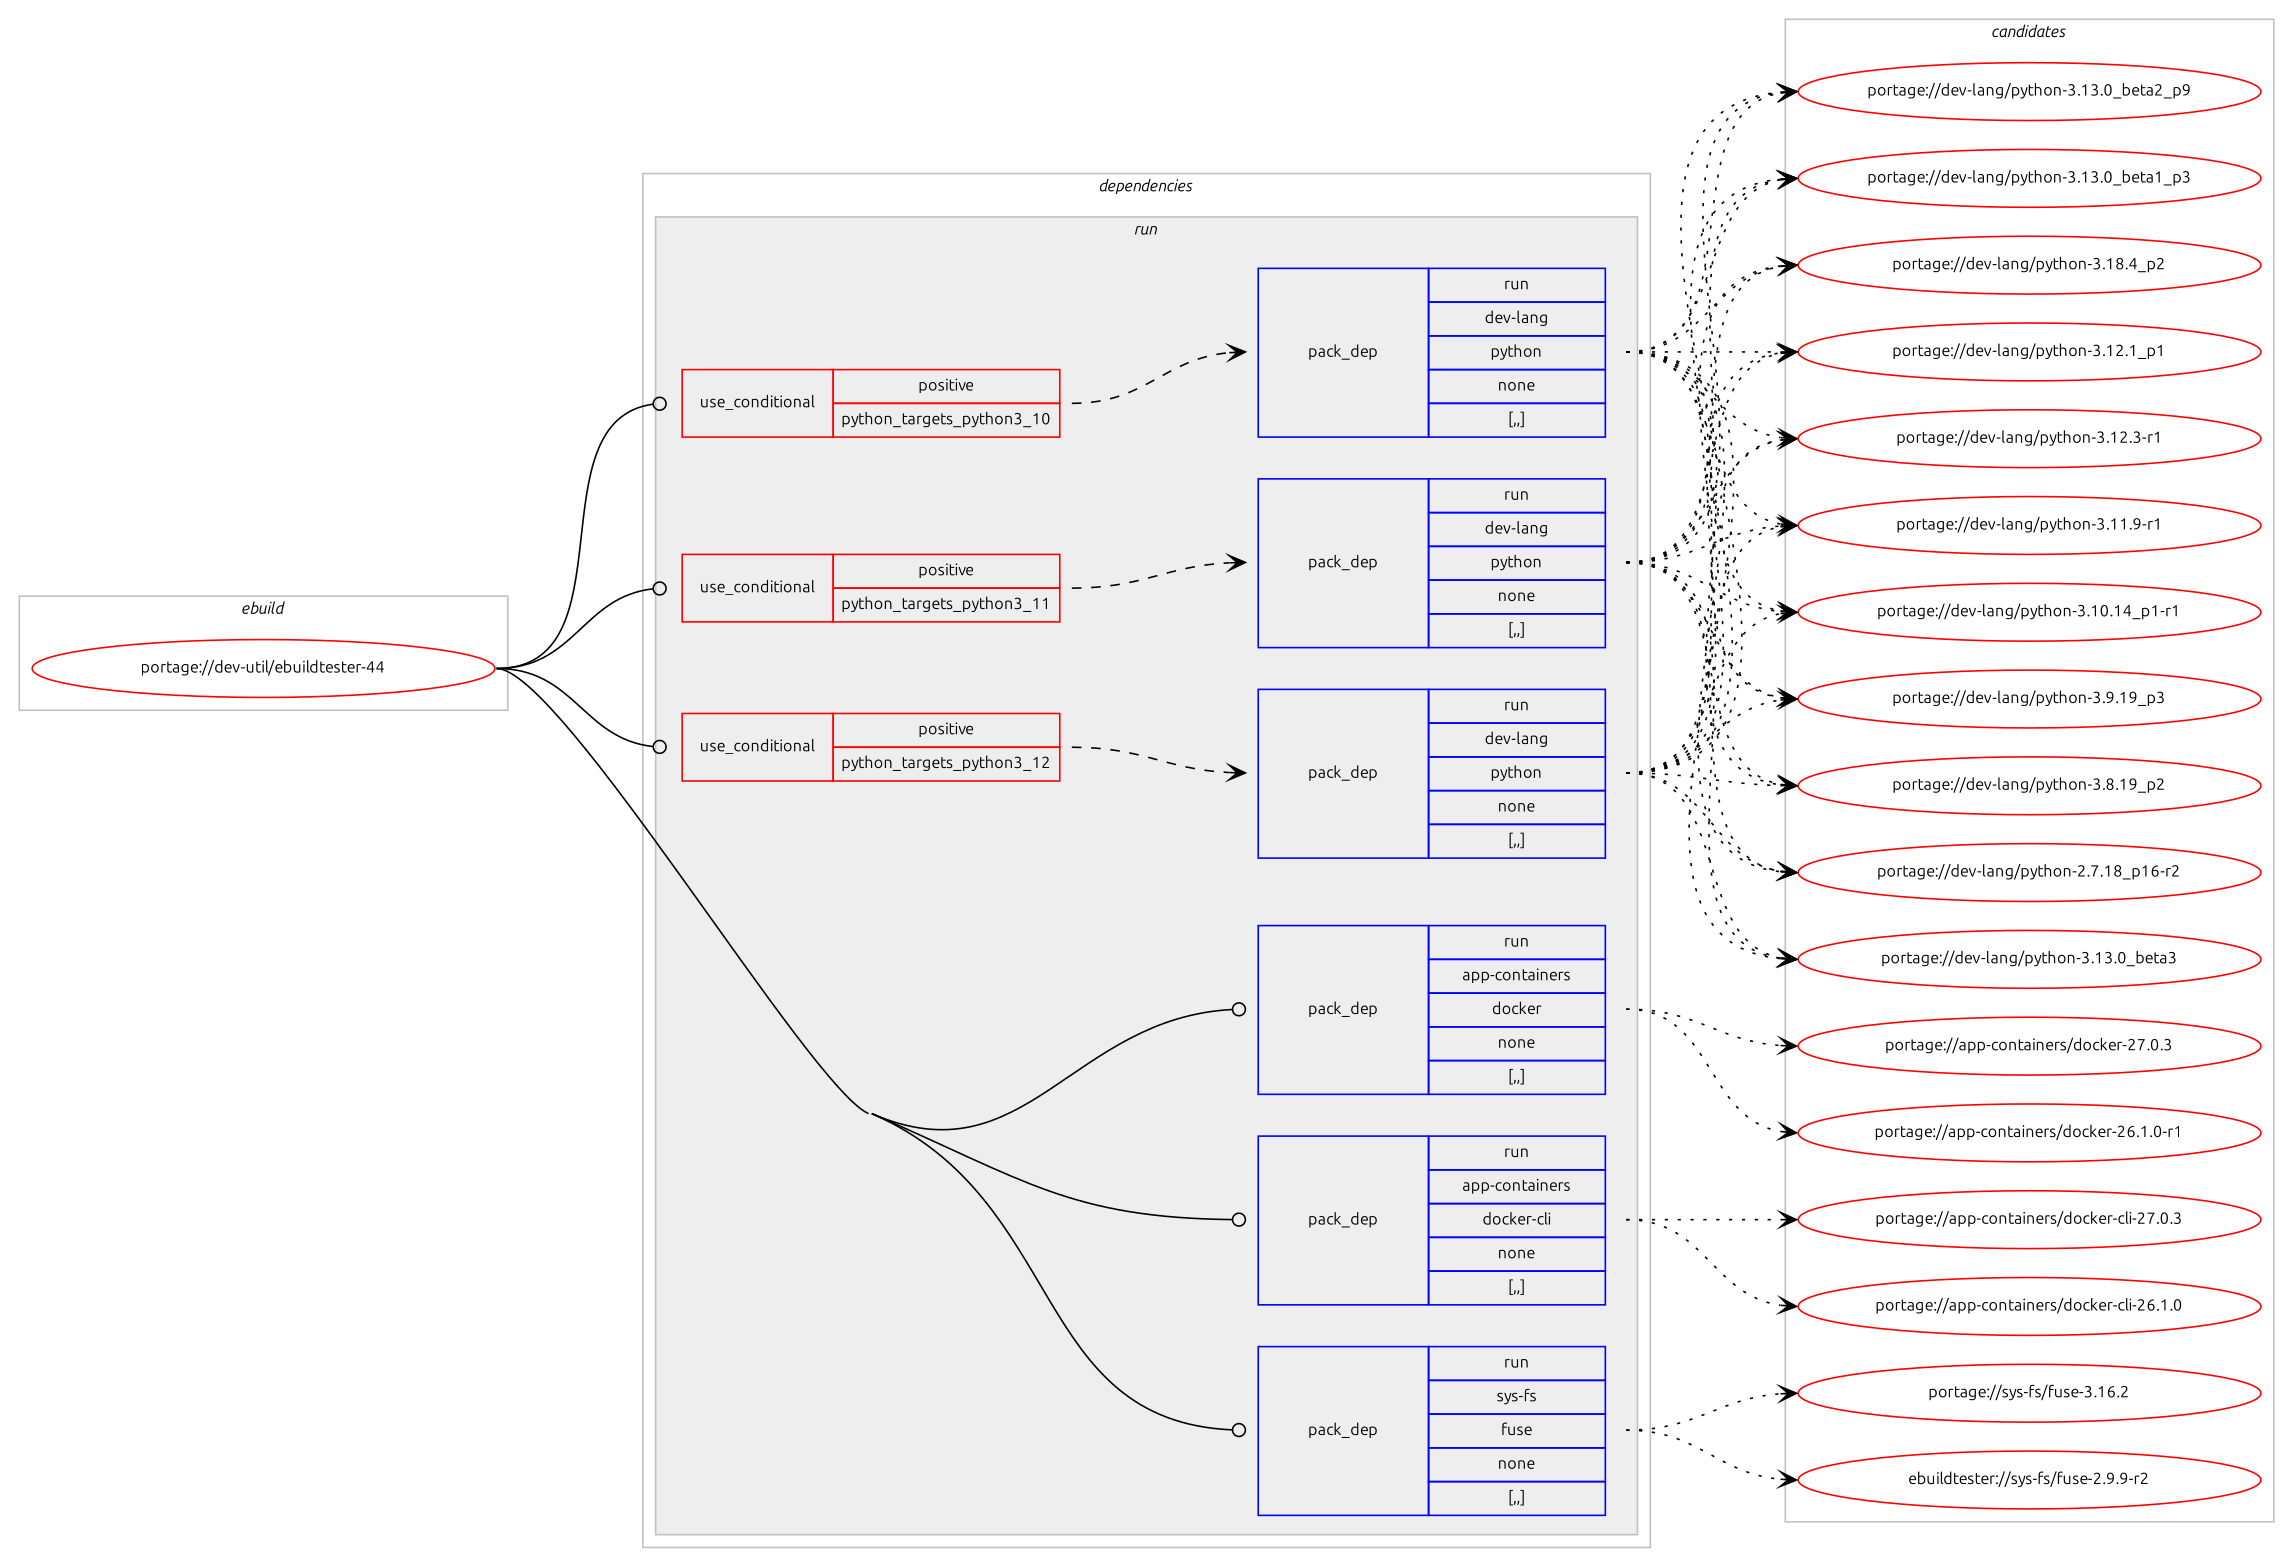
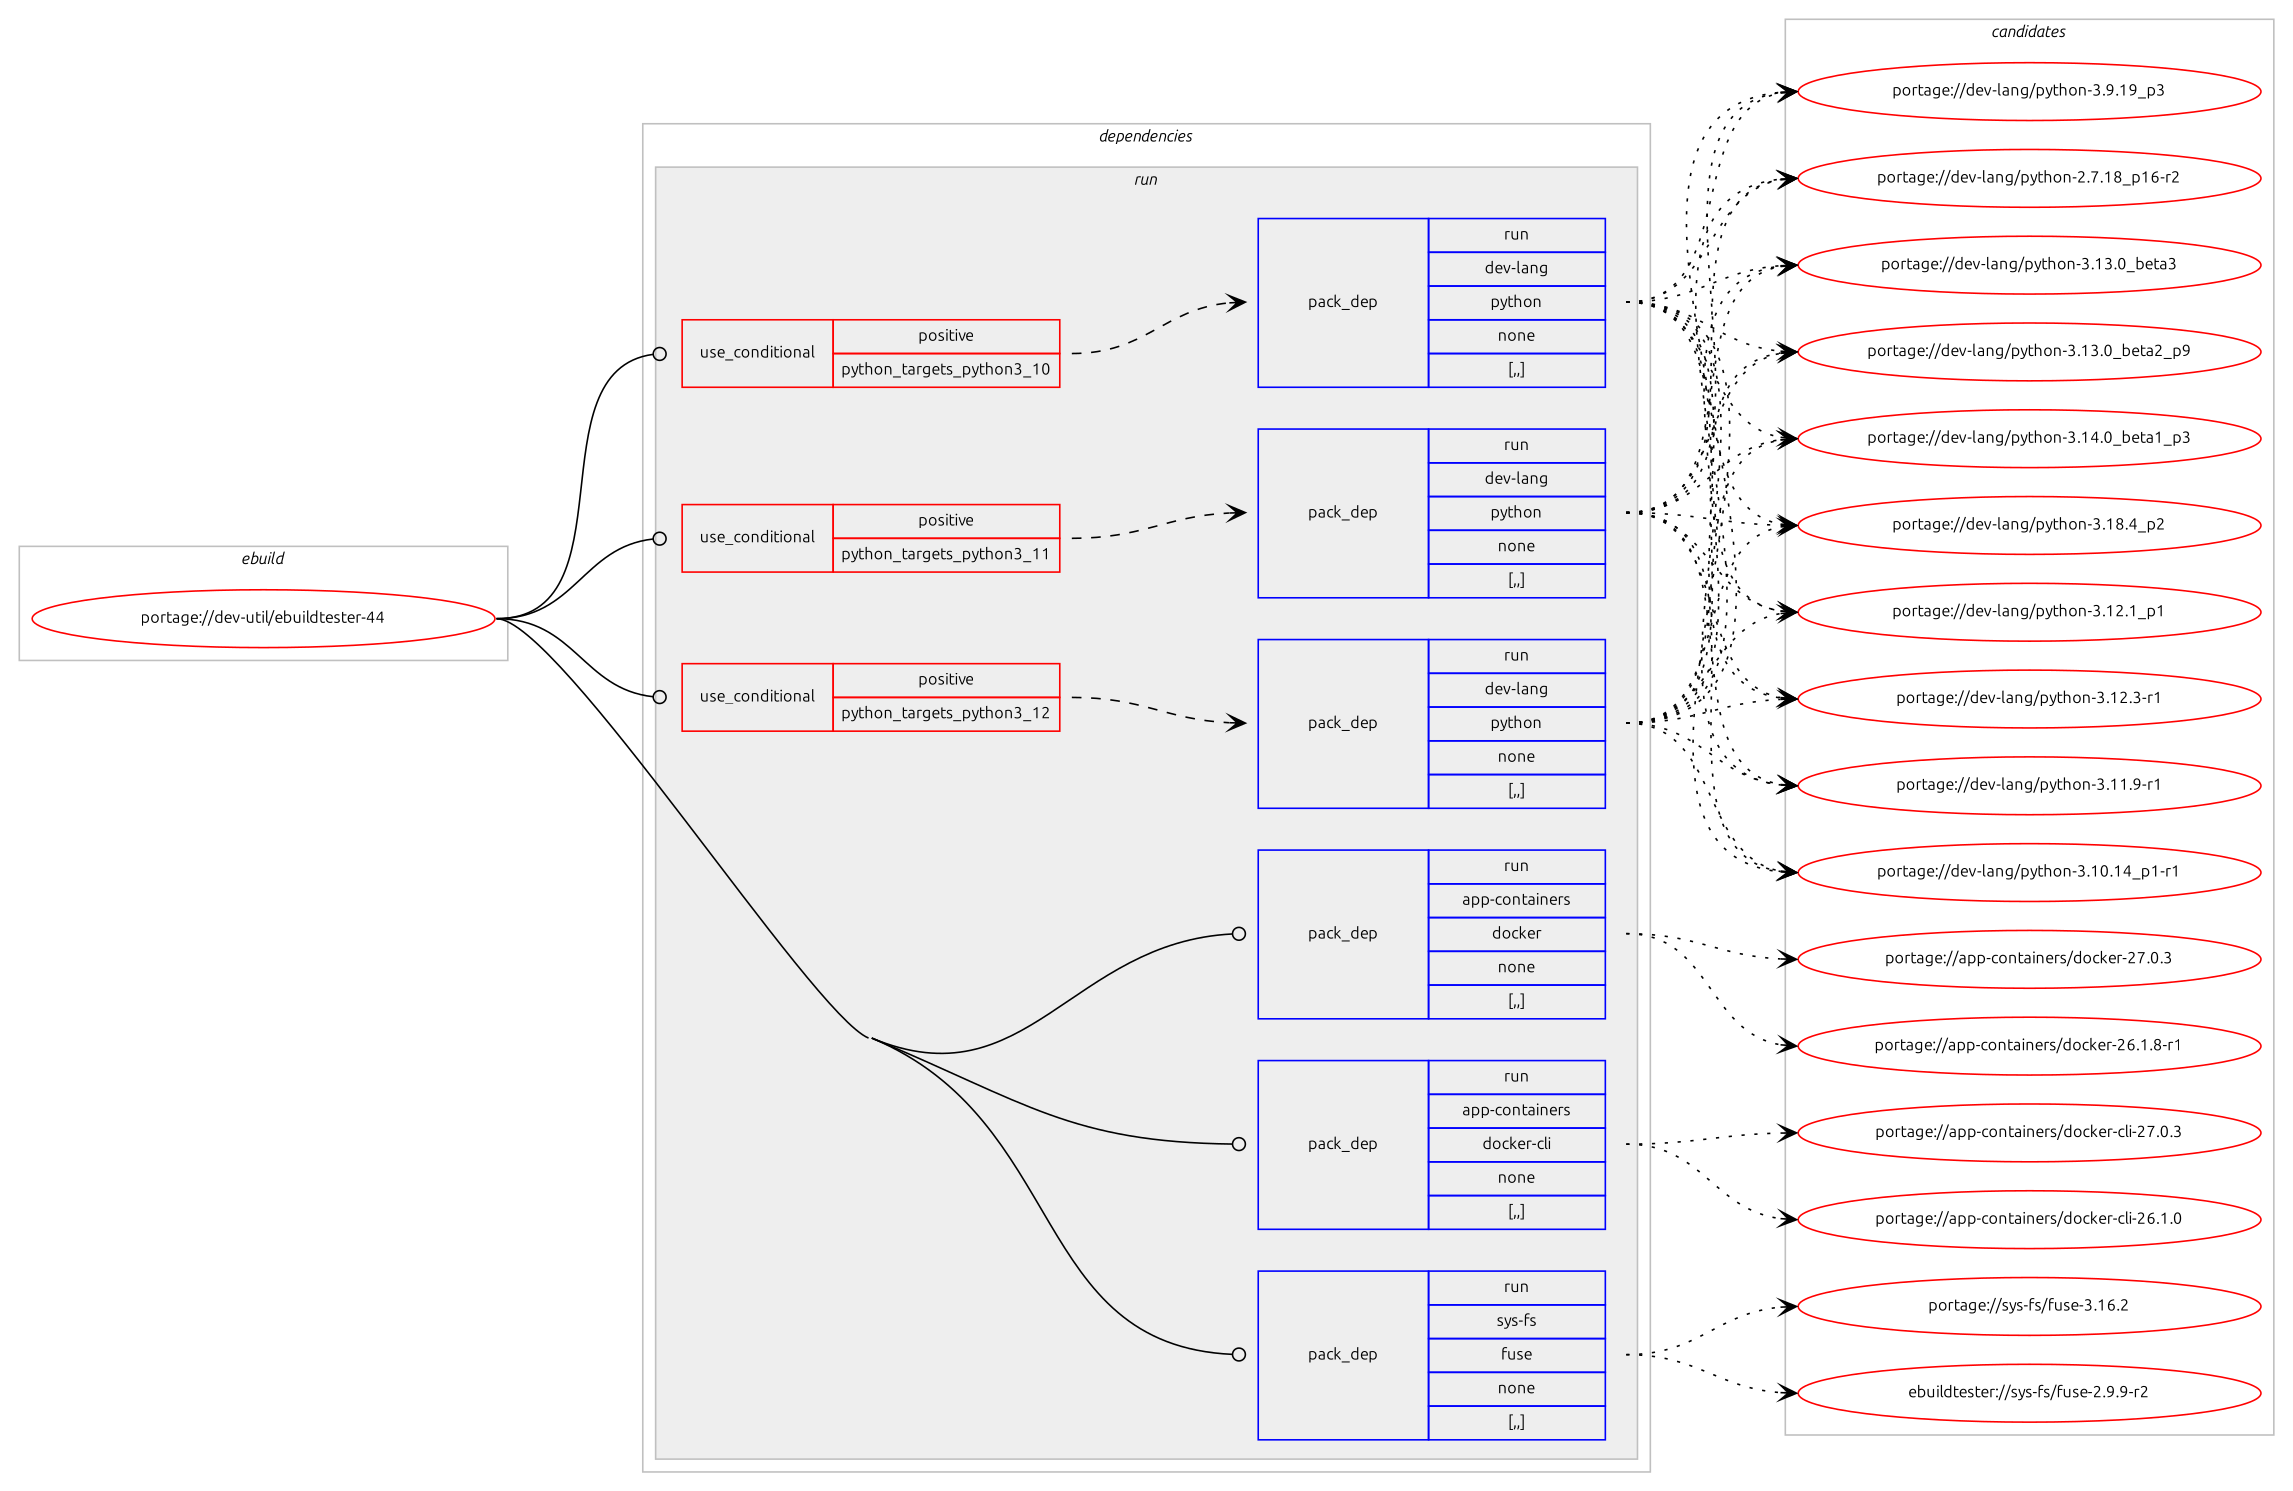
node "portage://dev-lang/python-3.13.0_beta1_p3": label "portage://dev-lang/python-3.13.0_beta1_p3" -> "portage://dev-lang/python-3.14.0_beta1_p3"
node "portage://dev-lang/python-3.8.19_p2": removed
node "portage://app-containers/docker-26.1.0-r1": label "portage://app-containers/docker-26.1.0-r1" -> "portage://app-containers/docker-26.1.8-r1"
